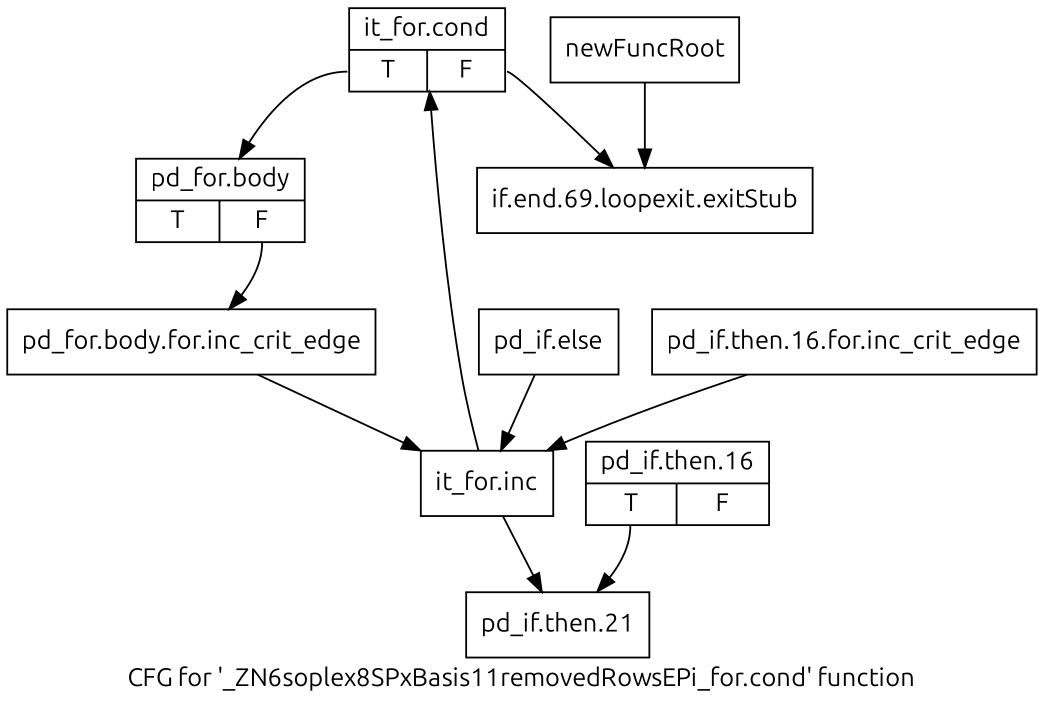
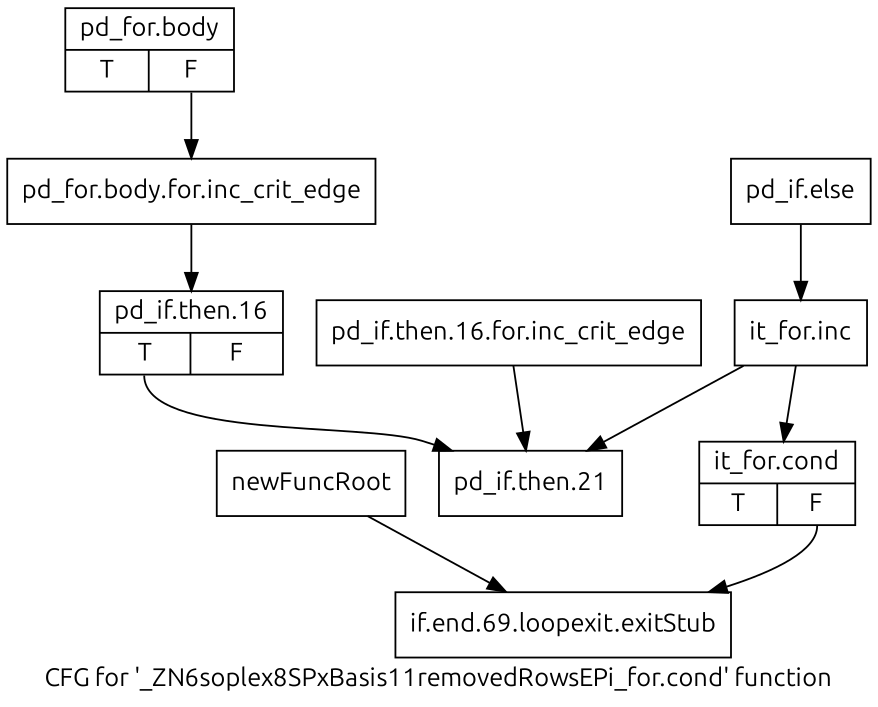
edge "it_for.cond" -> "pd_for.body": removed
edge "pd_if.then.16.for.inc_crit_edge" -> "it_for.inc": now "pd_if.then.16.for.inc_crit_edge" -> "pd_if.then.21"
edge "pd_for.body.for.inc_crit_edge" -> "it_for.inc": now "pd_for.body.for.inc_crit_edge" -> "pd_if.then.16"
